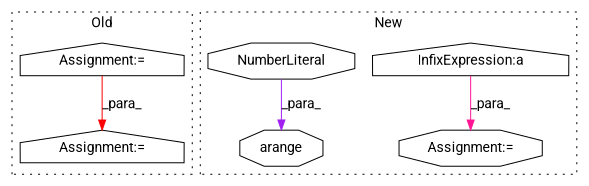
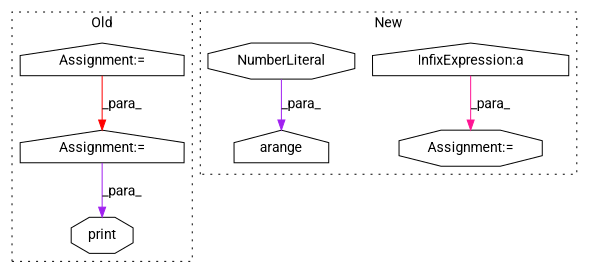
node "arange": shape octagon -> house
node "print": added
